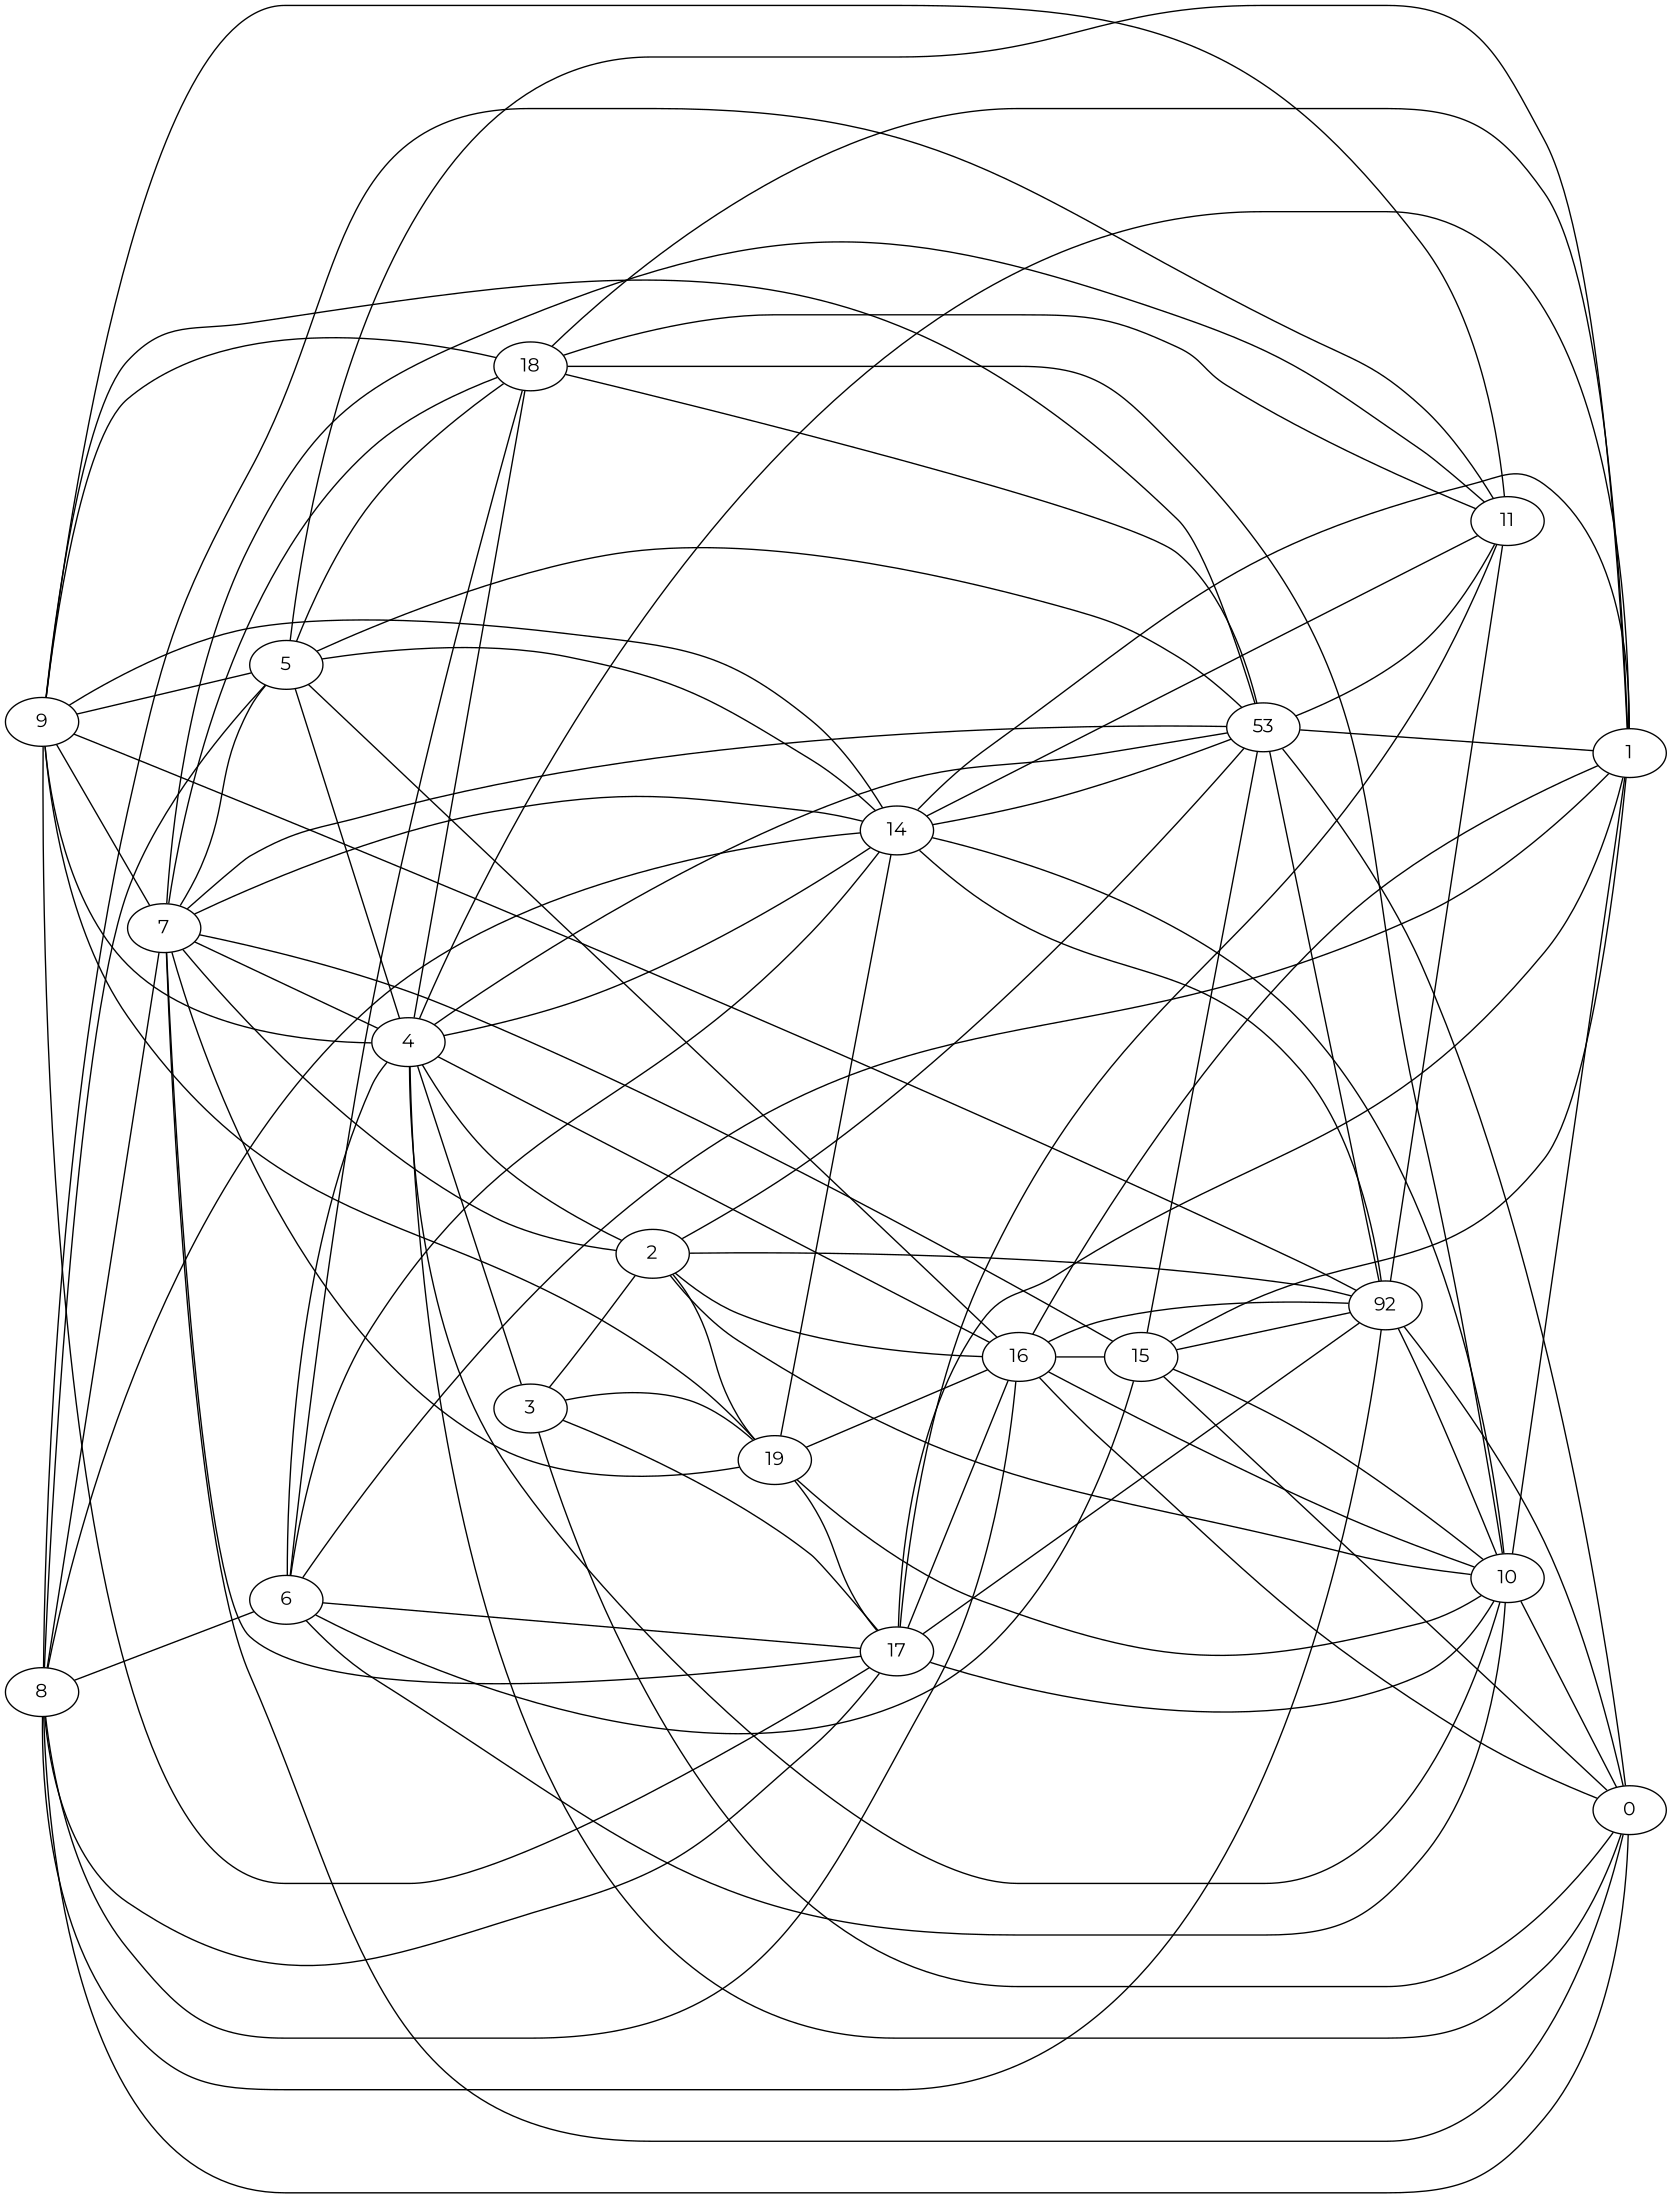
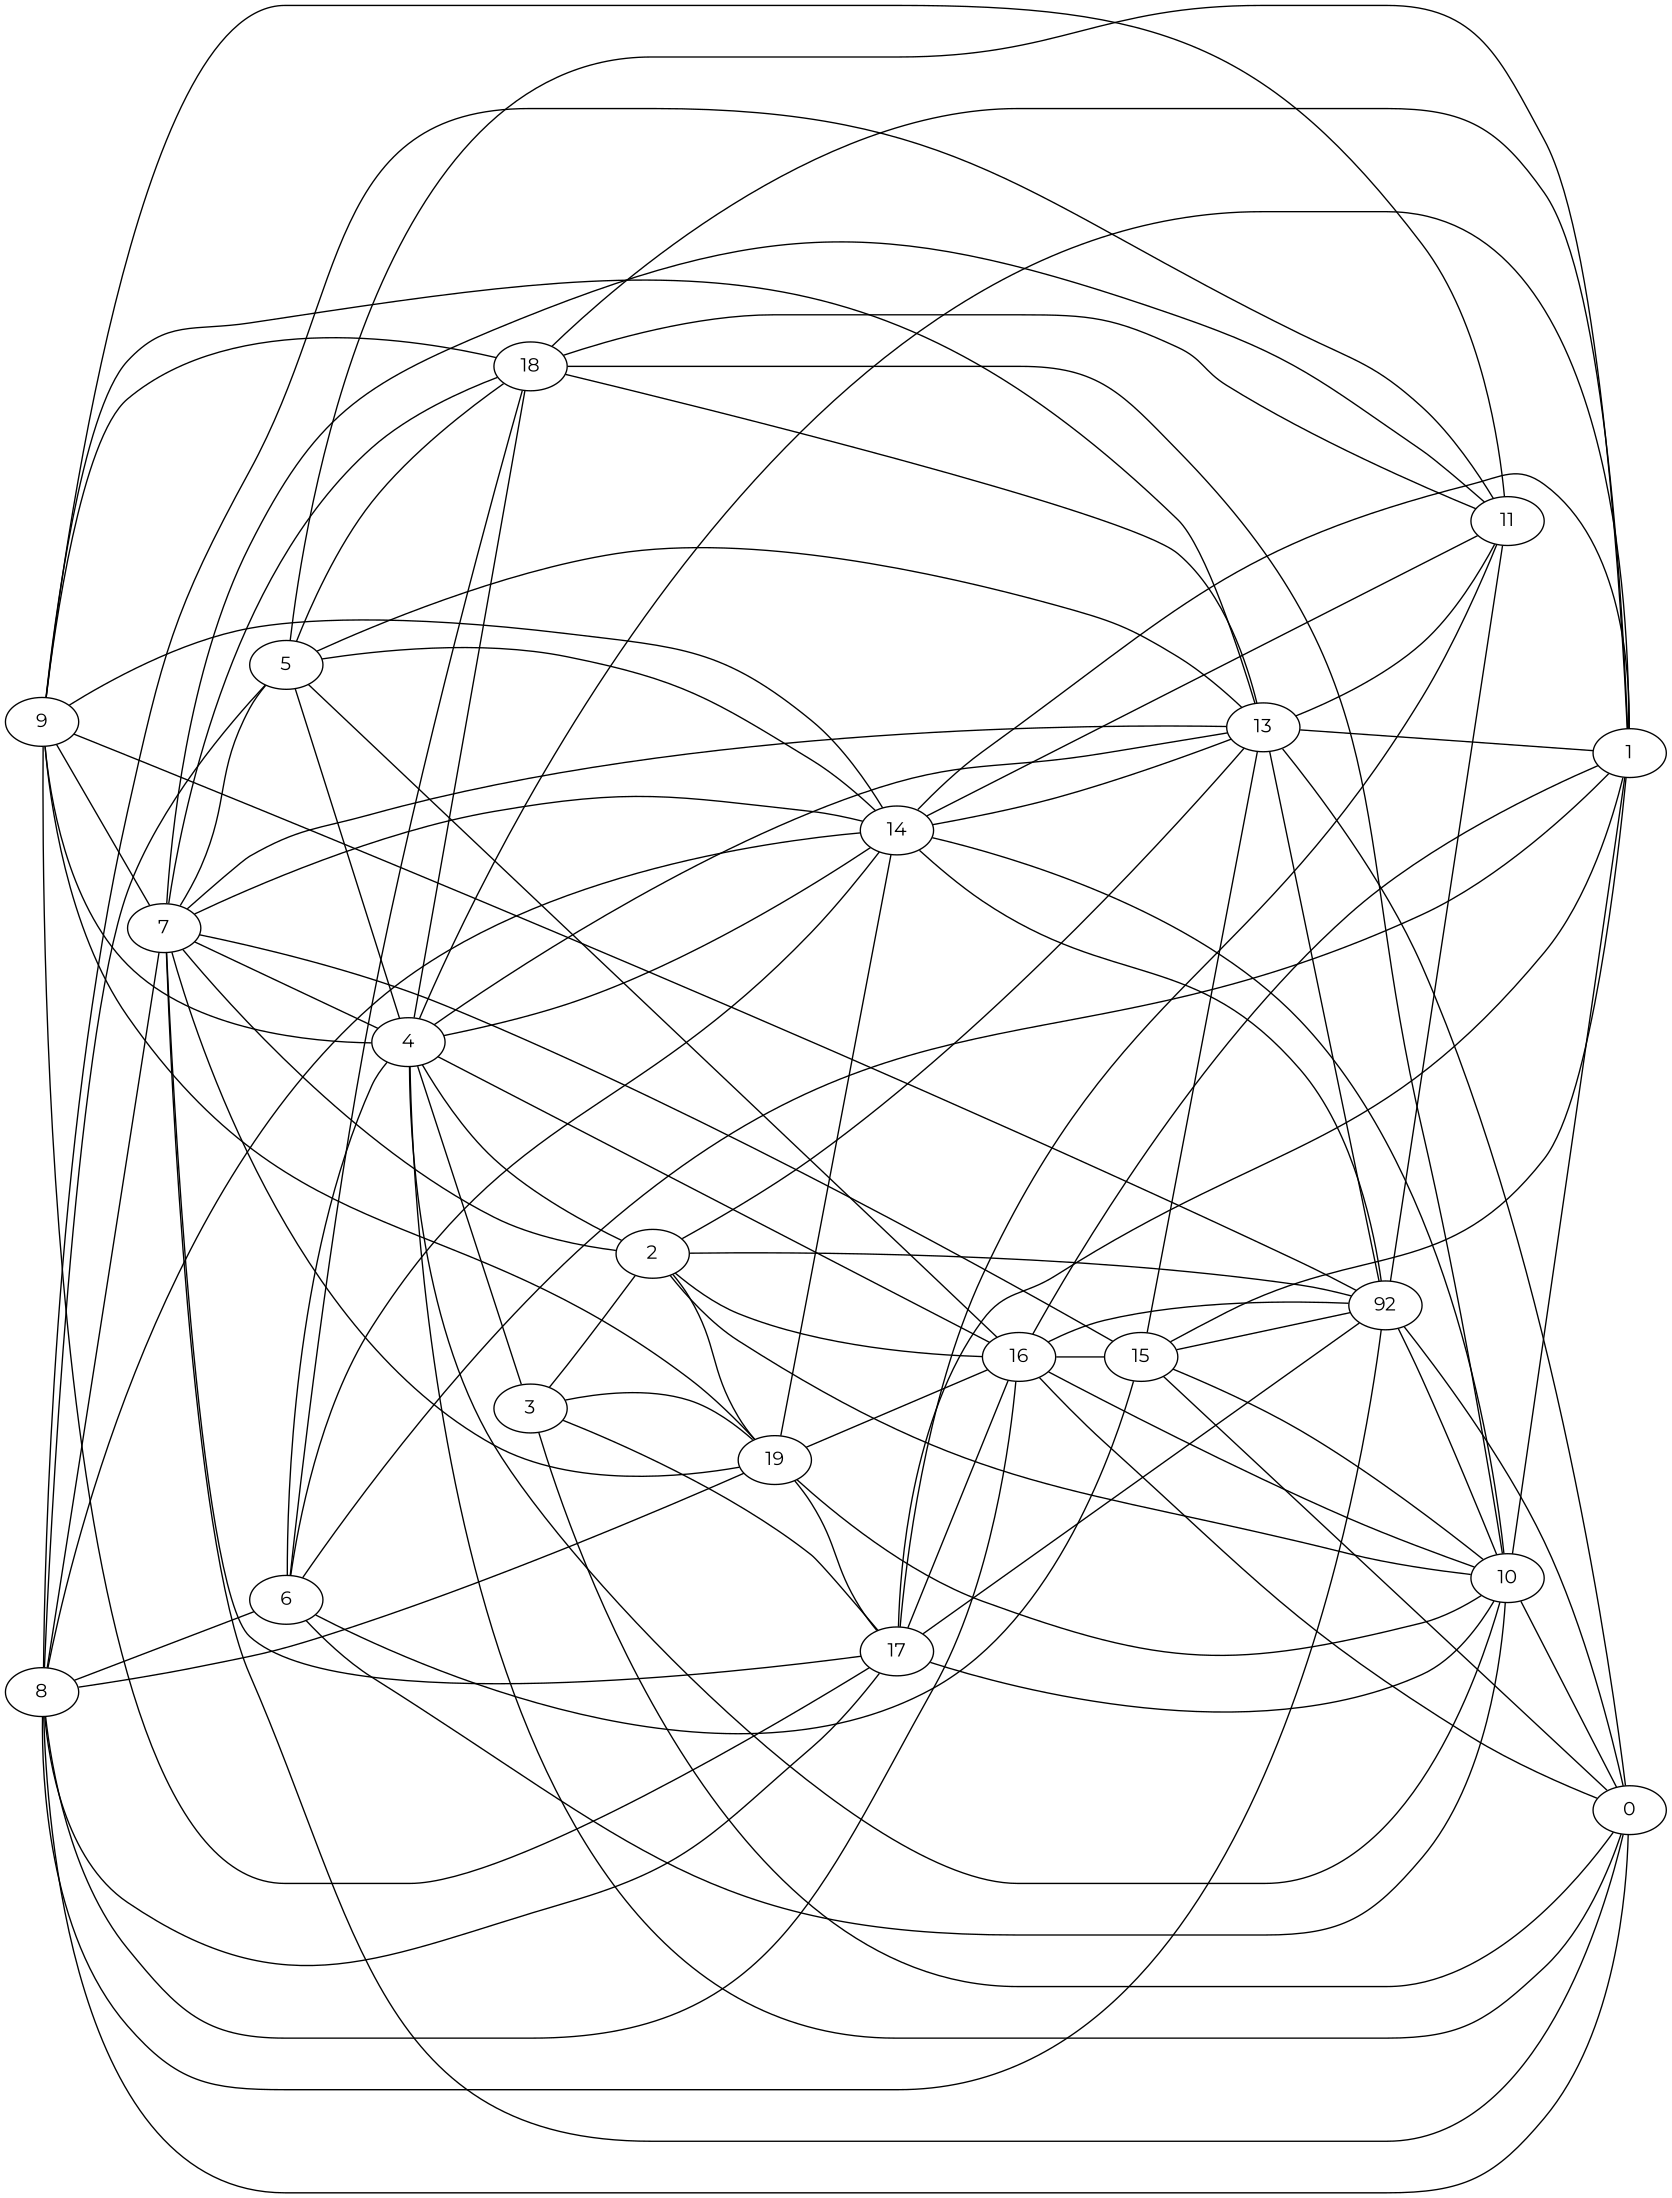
edge "5" -- "9": removed
node "53": label "53" -> "13"
edge "19" -- "8": added
edge "6" -- "17": removed
